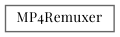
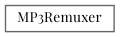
node "MP4Remuxer": label "MP4Remuxer" -> "MP3Remuxer"
